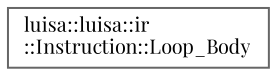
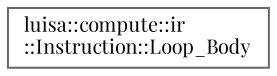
node "luisa::luisa::ir ::Instruction::Loop_Body": label "luisa::luisa::ir ::Instruction::Loop_Body" -> "luisa::compute::ir ::Instruction::Loop_Body"
